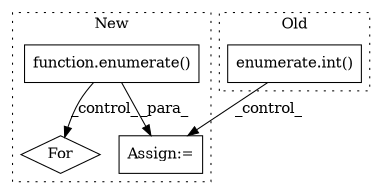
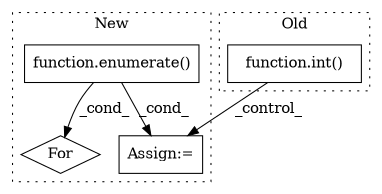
node "enumerate.int()": label "enumerate.int()" -> "function.int()"
edge "function.enumerate()" -> "For": label "_control_" -> "_cond_"
edge "function.enumerate()" -> "Assign:=": label "_para_" -> "_cond_"
